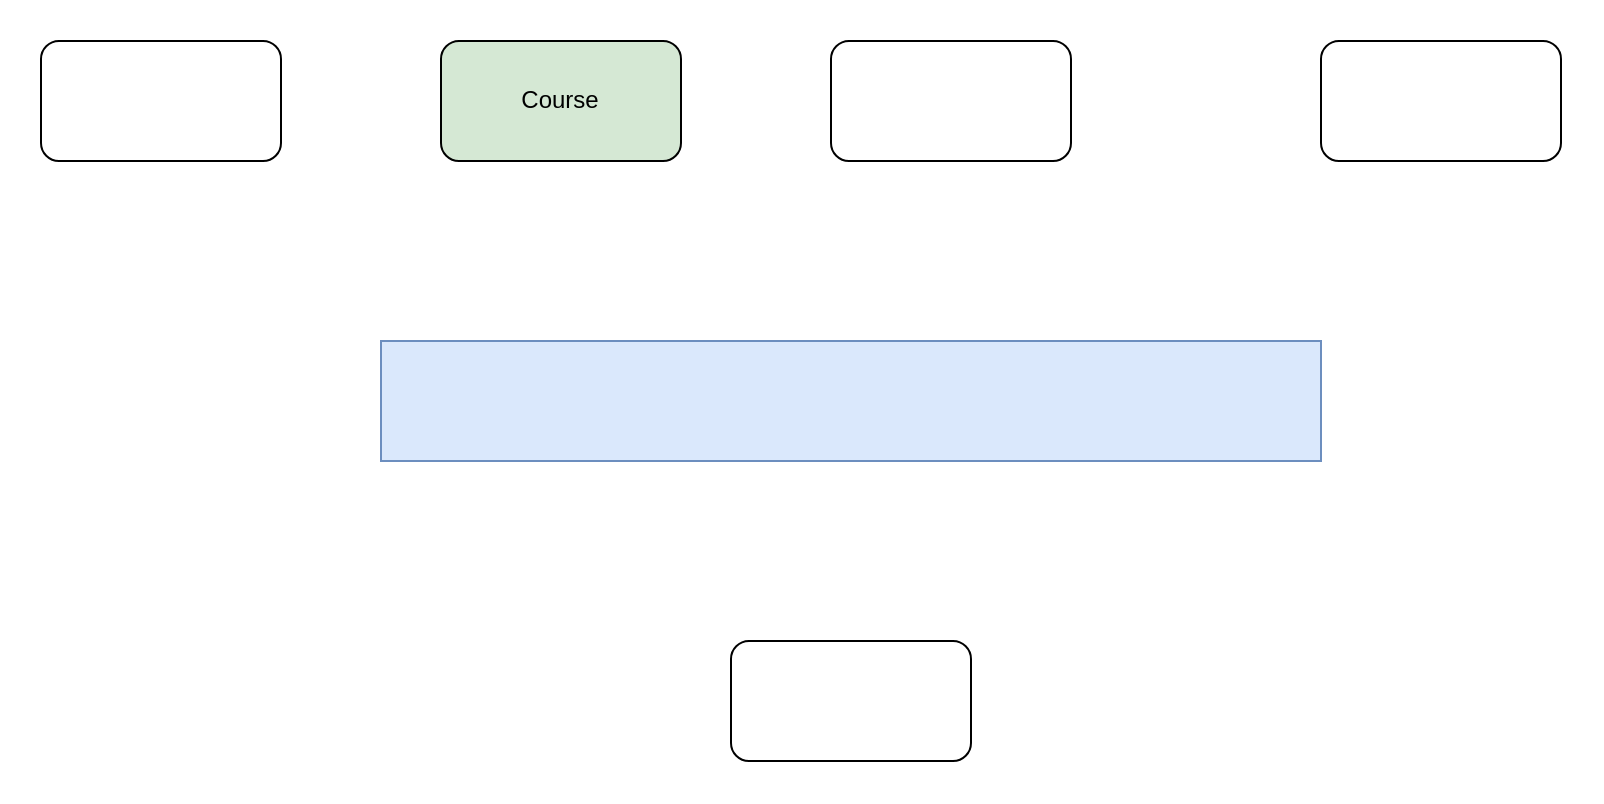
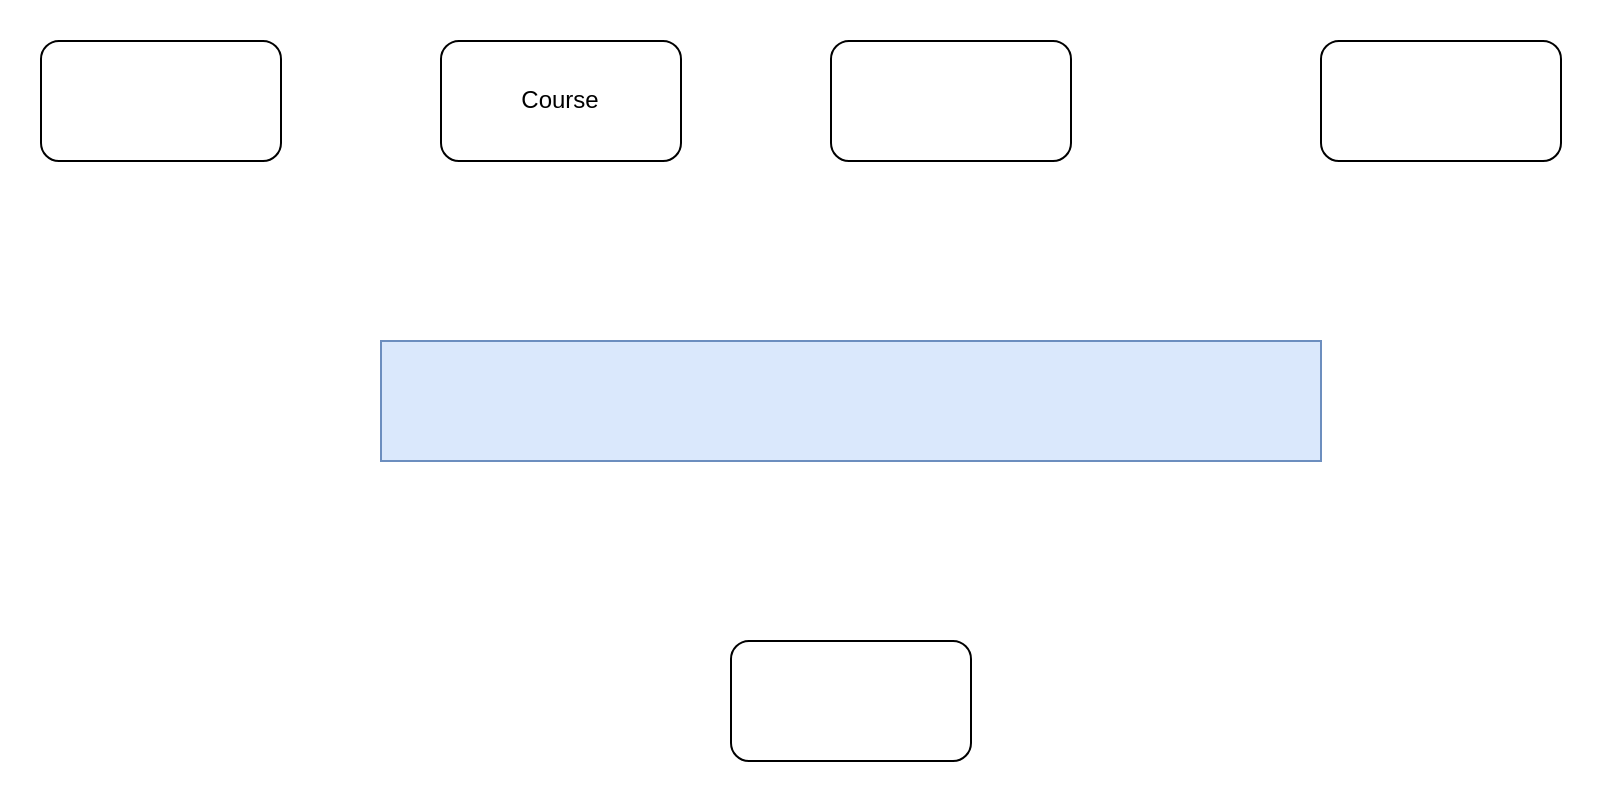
node "Course": fillcolor #d5e8d4 -> #ffffff
